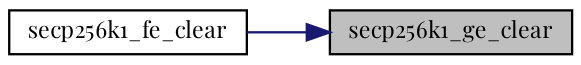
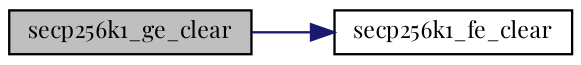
edge "secp256k1_fe_clear" -> "secp256k1_ge_clear": reversed
